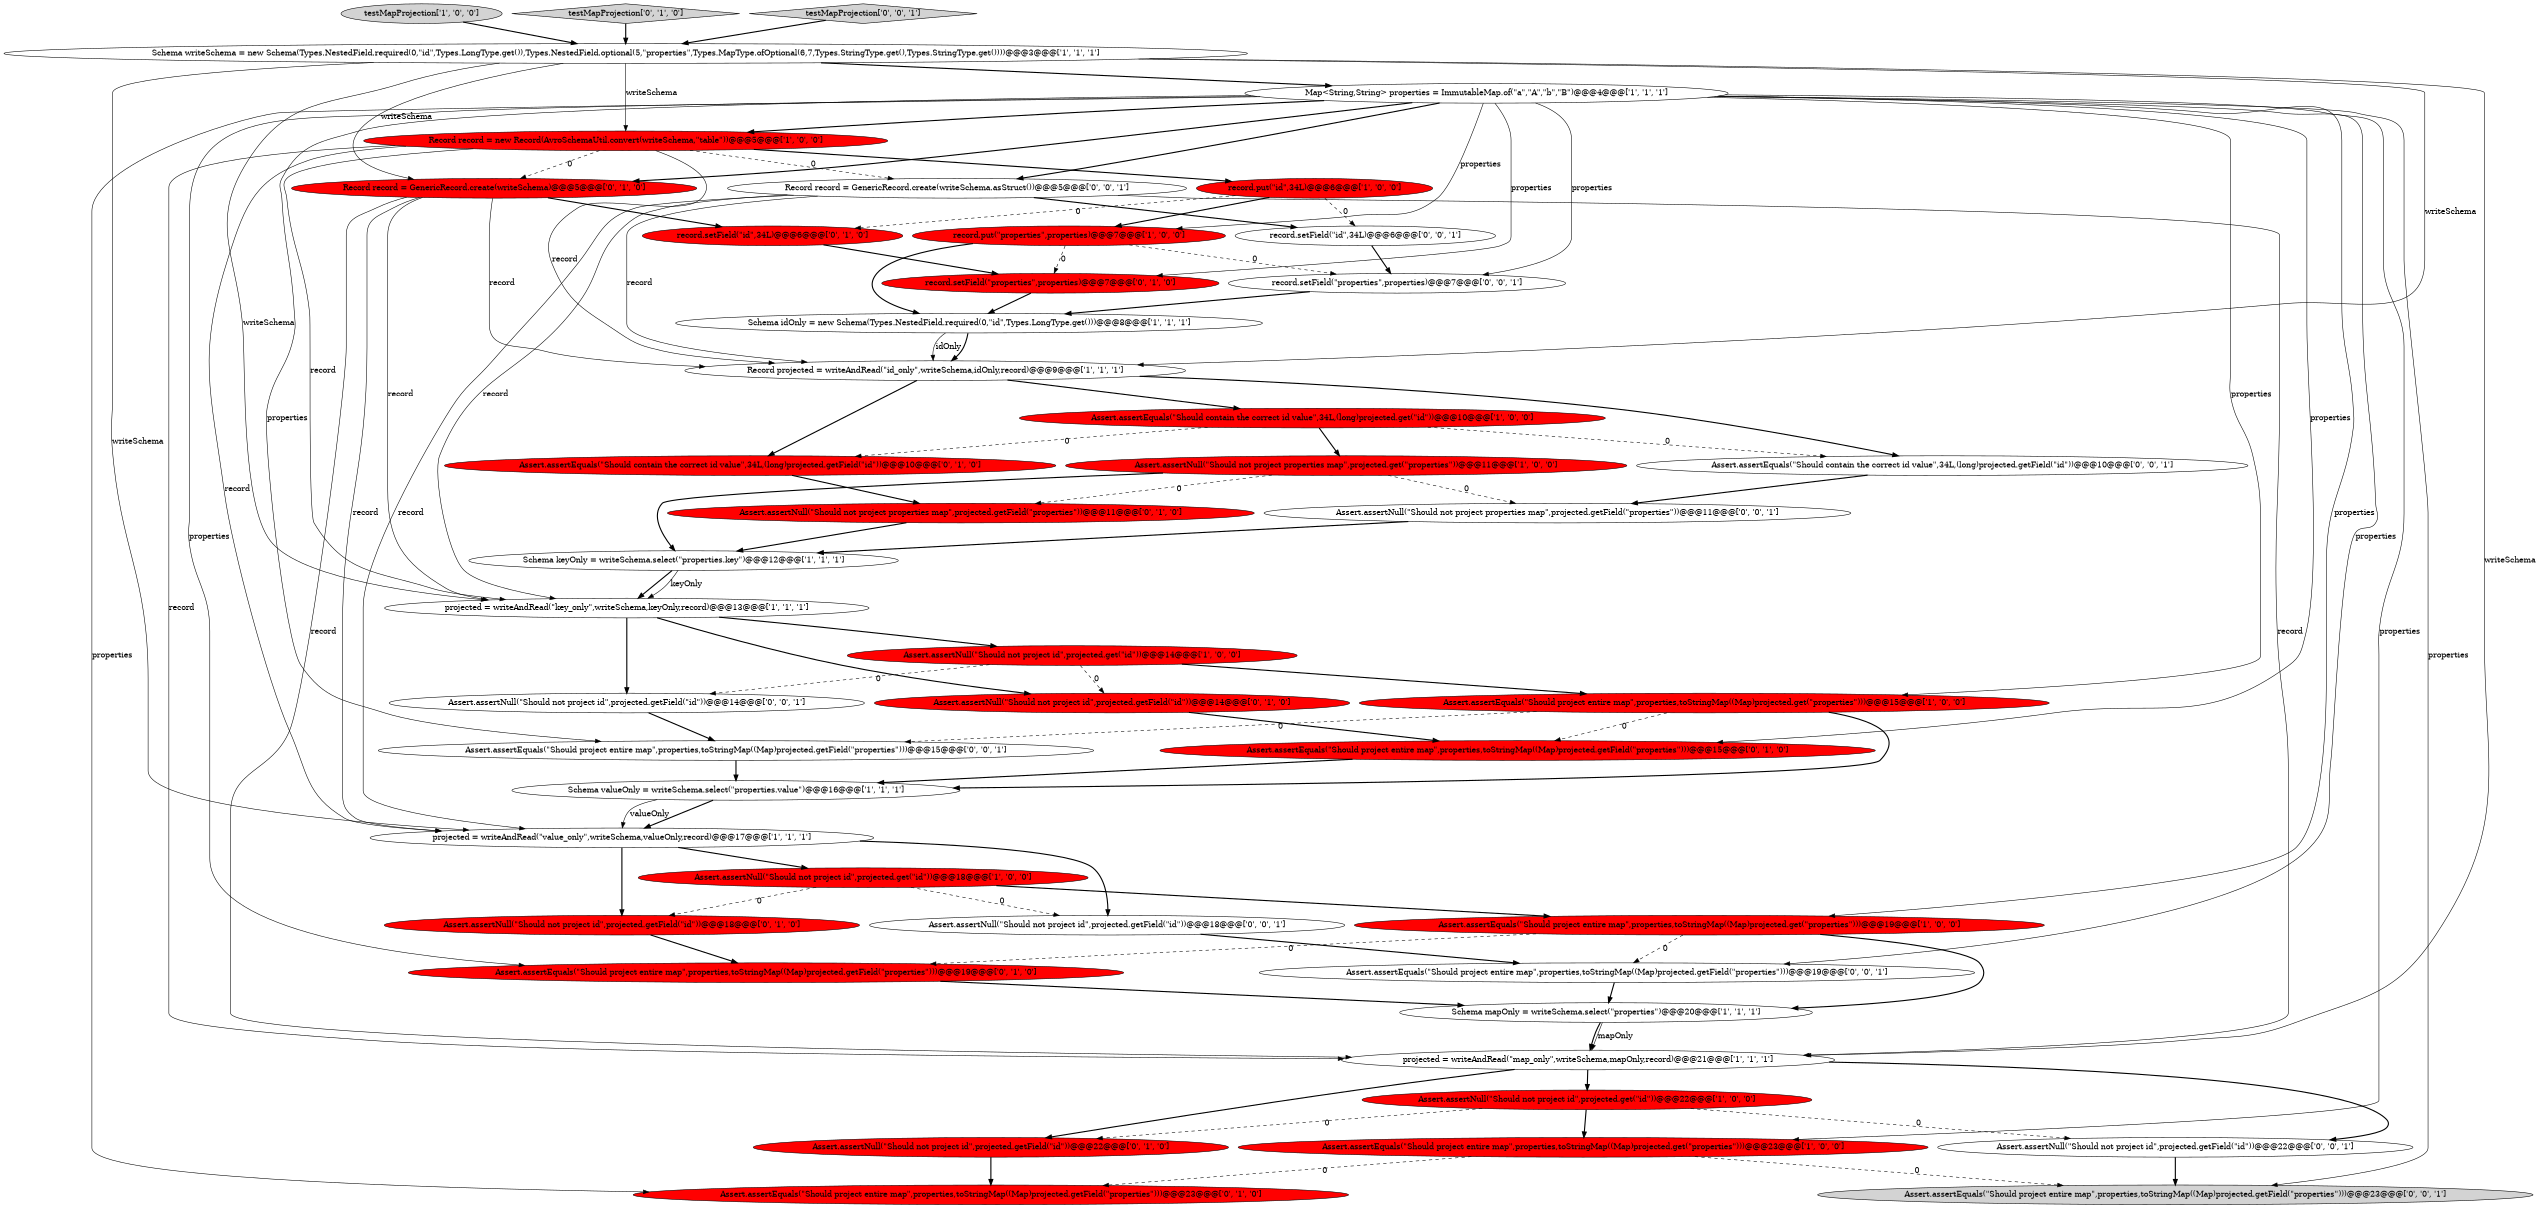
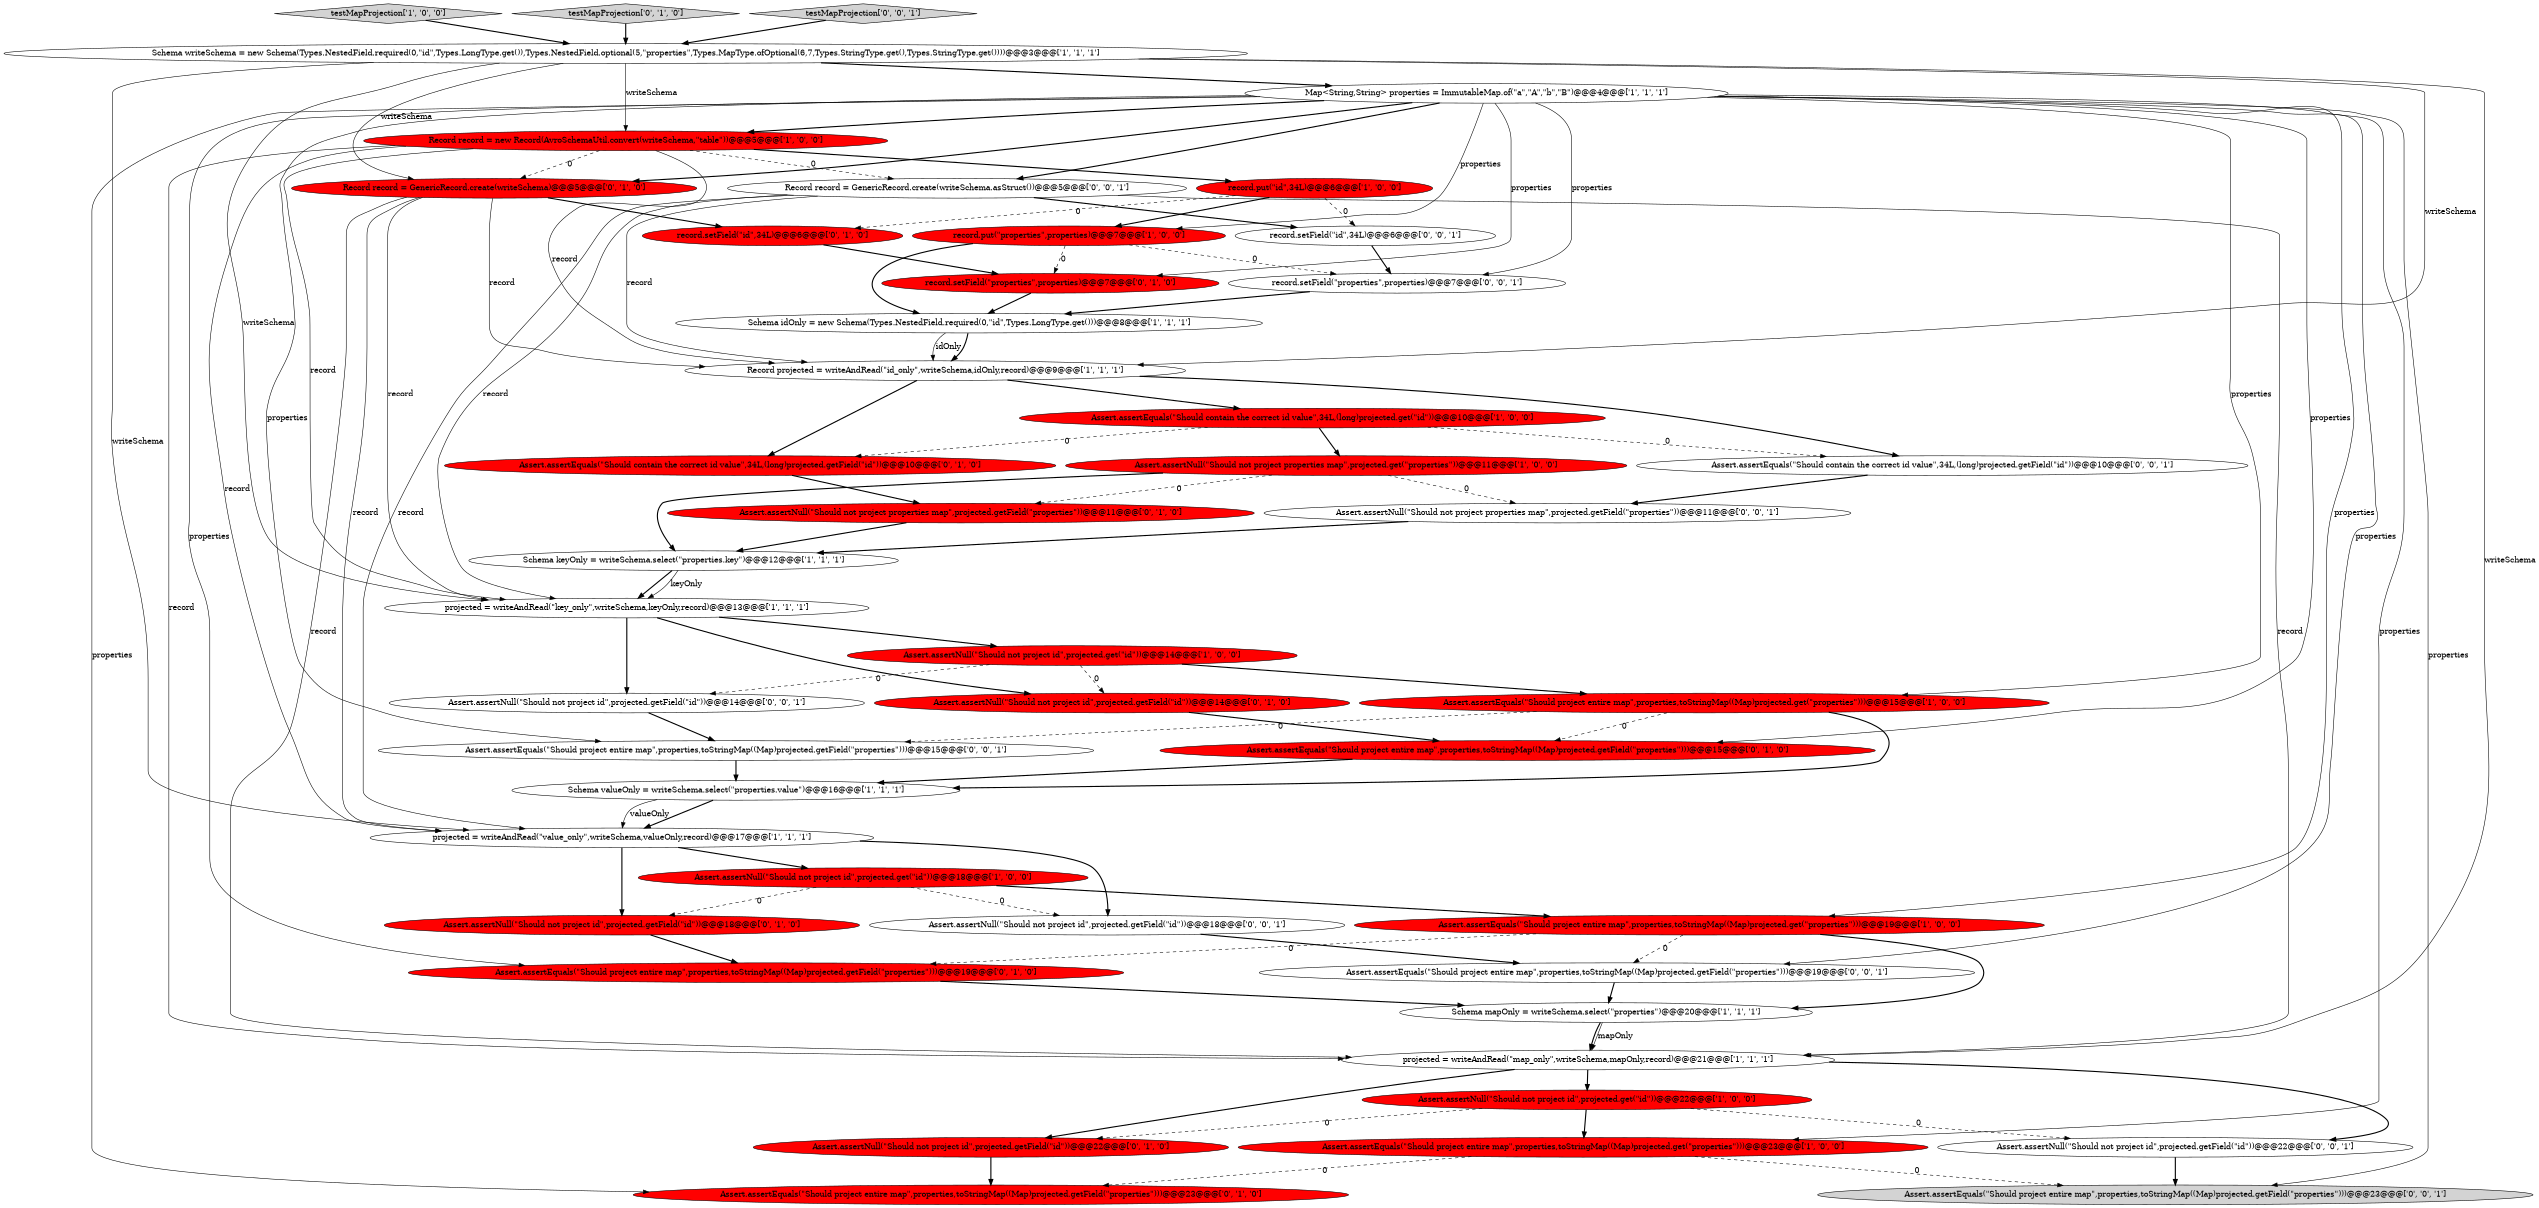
node "testMapProjection['1', '0', '0']": shape ellipse -> diamond
